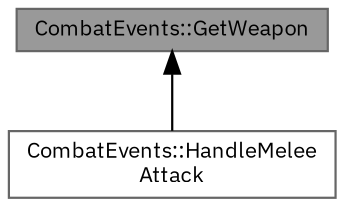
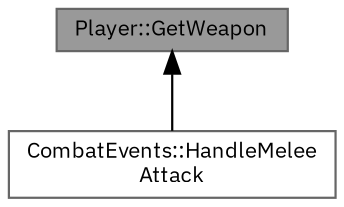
node "CombatEvents::GetWeapon": label "CombatEvents::GetWeapon" -> "Player::GetWeapon"
